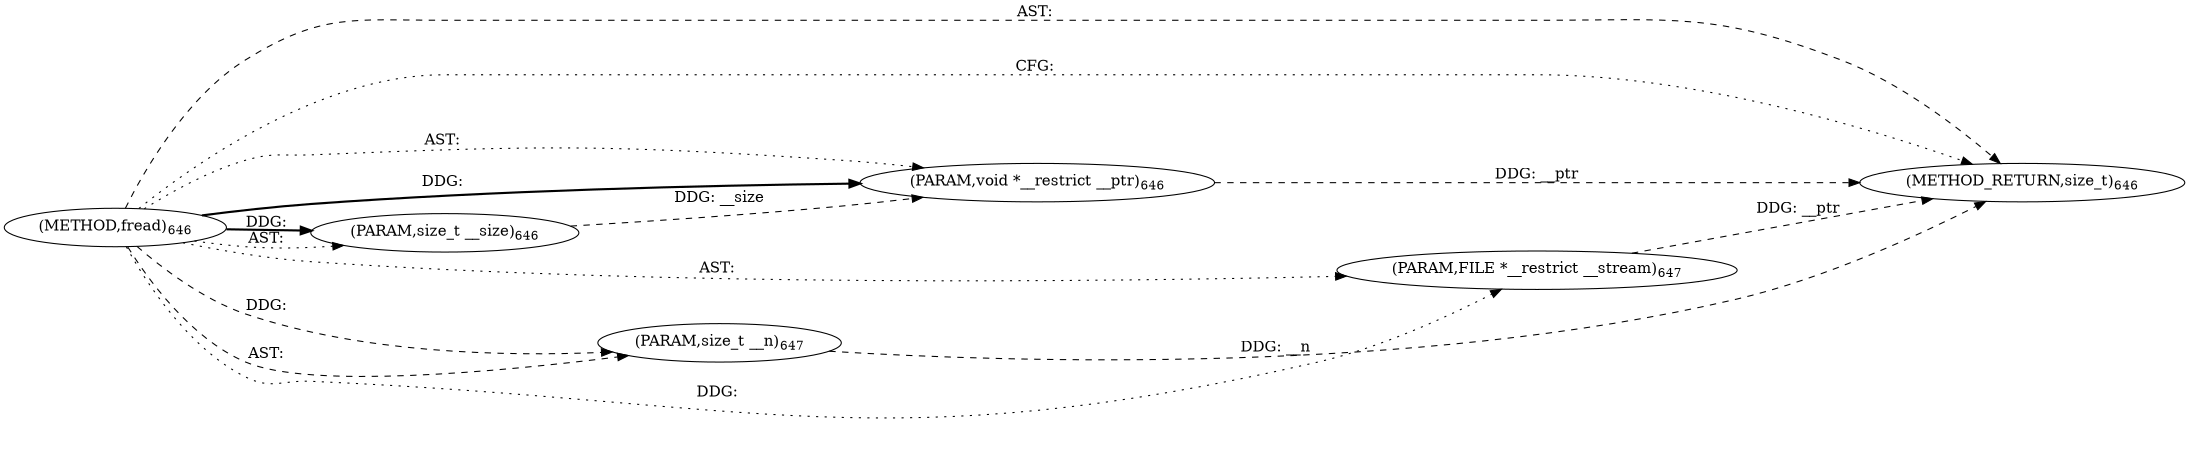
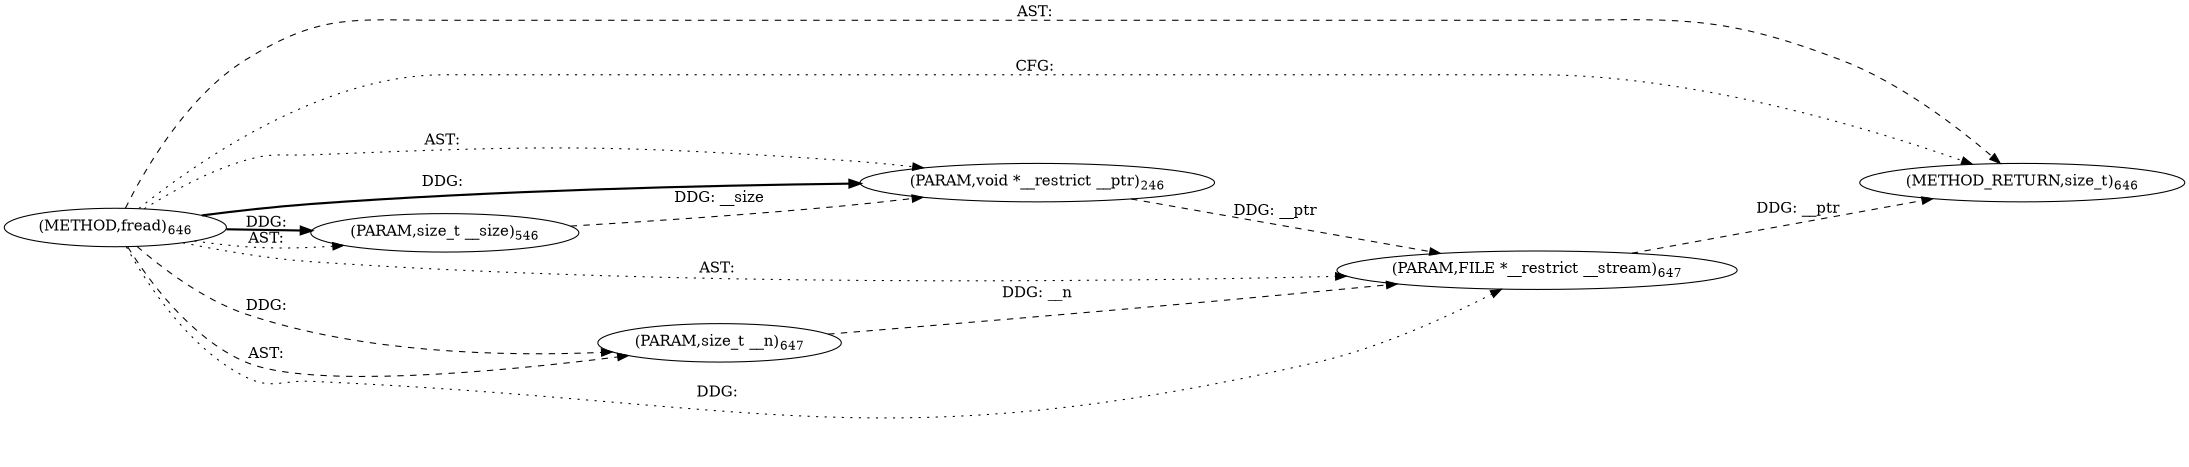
node "(PARAM,void *__restrict __ptr)": text "646" -> "246"
edge "(PARAM,void *__restrict __ptr)" -> "(METHOD_RETURN,size_t)": now "(PARAM,void *__restrict __ptr)" -> "(PARAM,FILE *__restrict __stream)"
node "(PARAM,size_t __size)": text "646" -> "546"
edge "(PARAM,size_t __n)" -> "(METHOD_RETURN,size_t)": now "(PARAM,size_t __n)" -> "(PARAM,FILE *__restrict __stream)"
